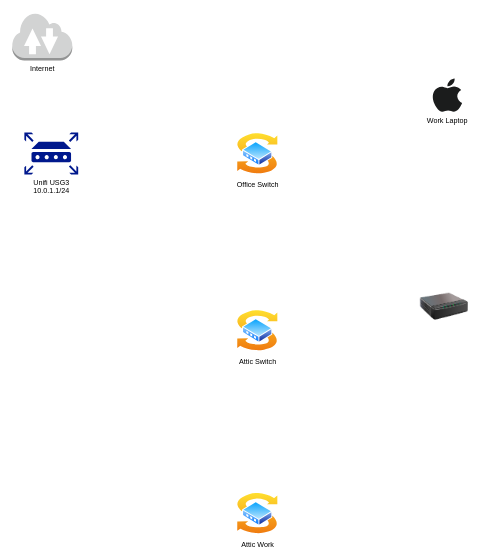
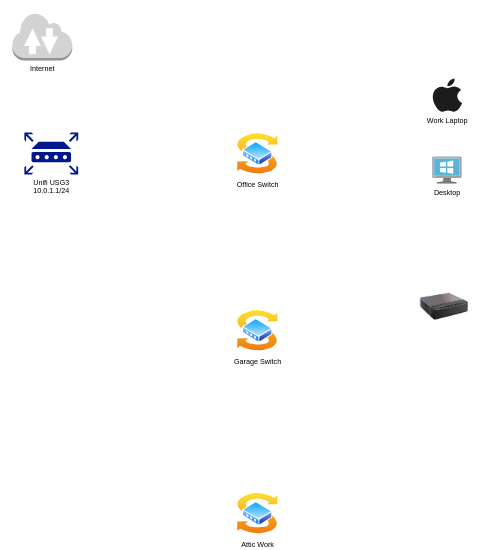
node "Desktop": added
node "Attic Switch": label "Attic Switch" -> "Garage Switch"
